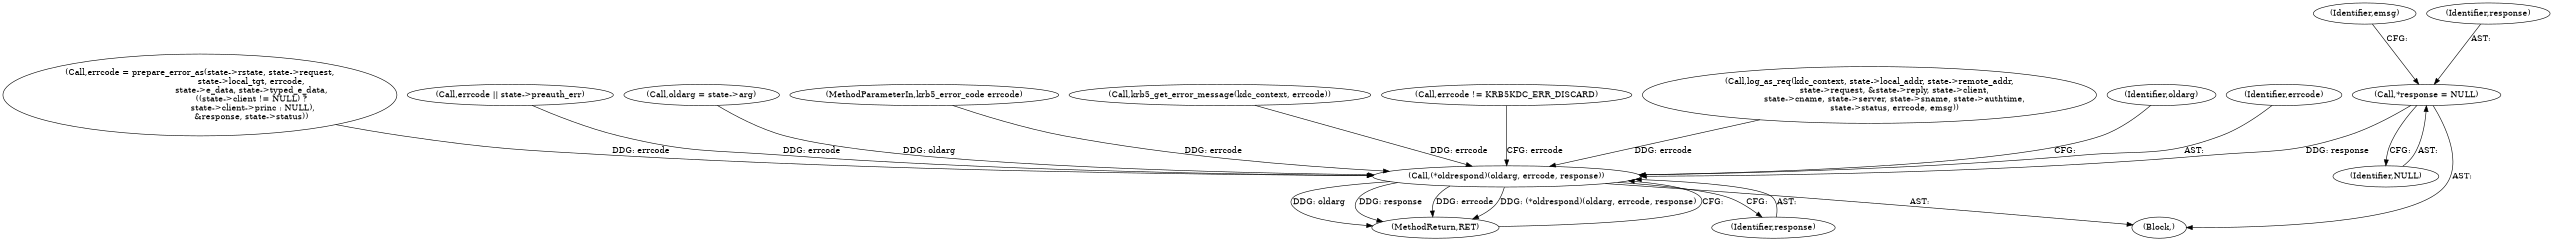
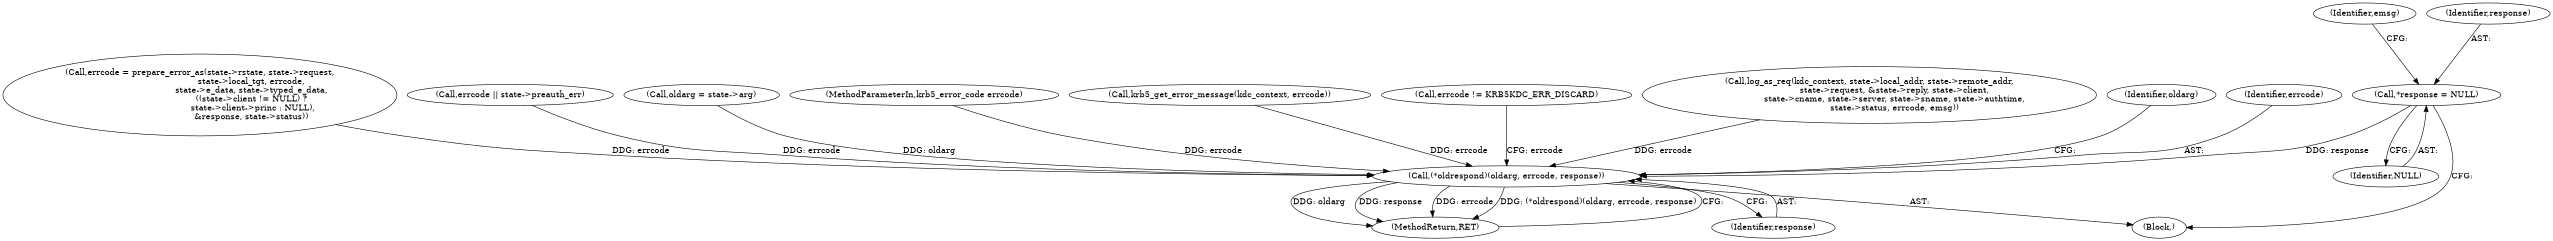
edge "(Call,*response = NULL)" -> "(Block,)": label "AST: " -> "CFG: "
